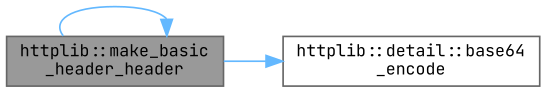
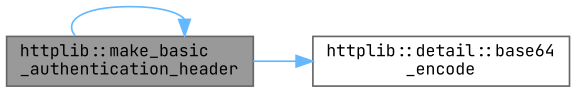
node "httplib::make_basic _header_header": label "httplib::make_basic _header_header" -> "httplib::make_basic _authentication_header"
